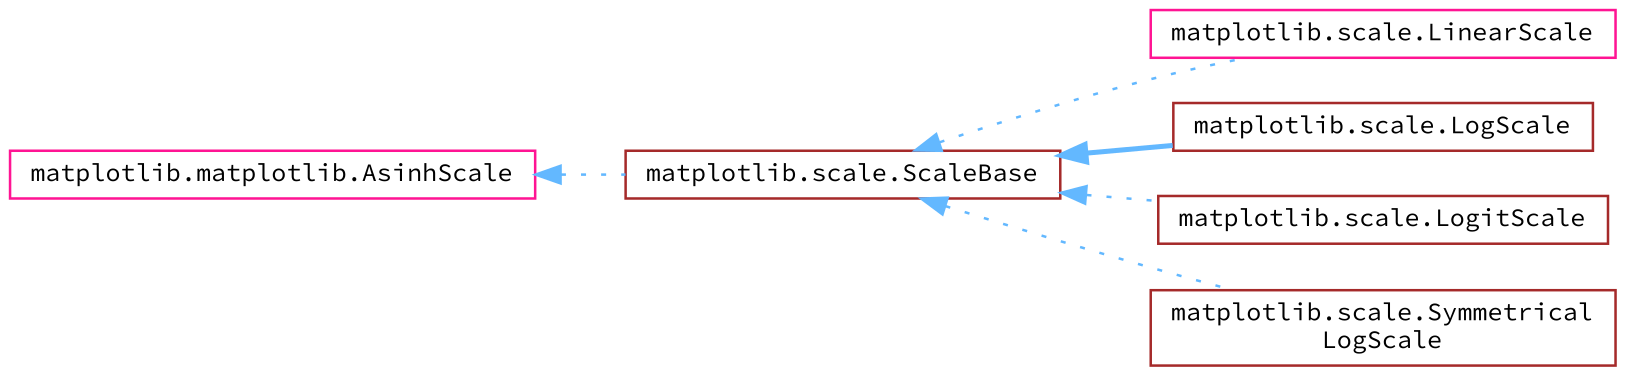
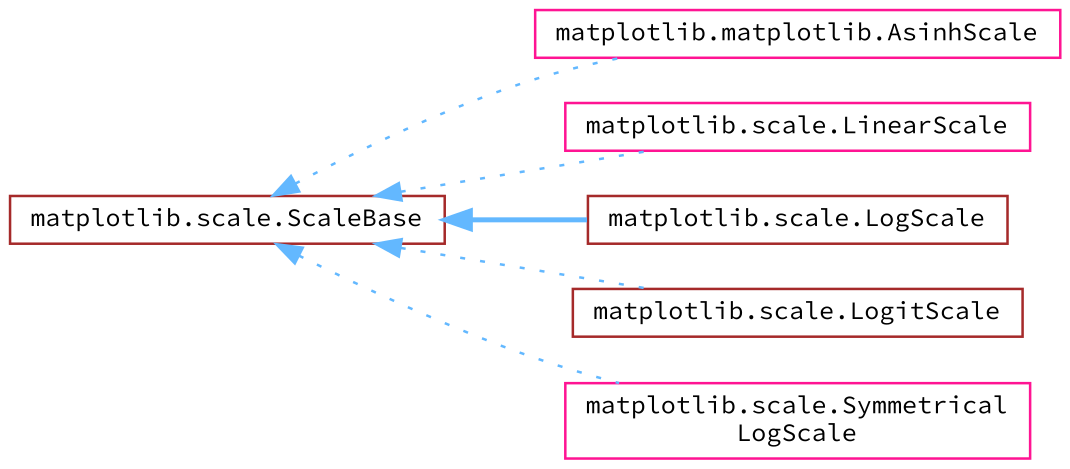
edge "matplotlib.scale.ScaleBase" -> "matplotlib.matplotlib.AsinhScale": reversed
node "matplotlib.scale.Symmetrical LogScale": color brown -> deeppink
